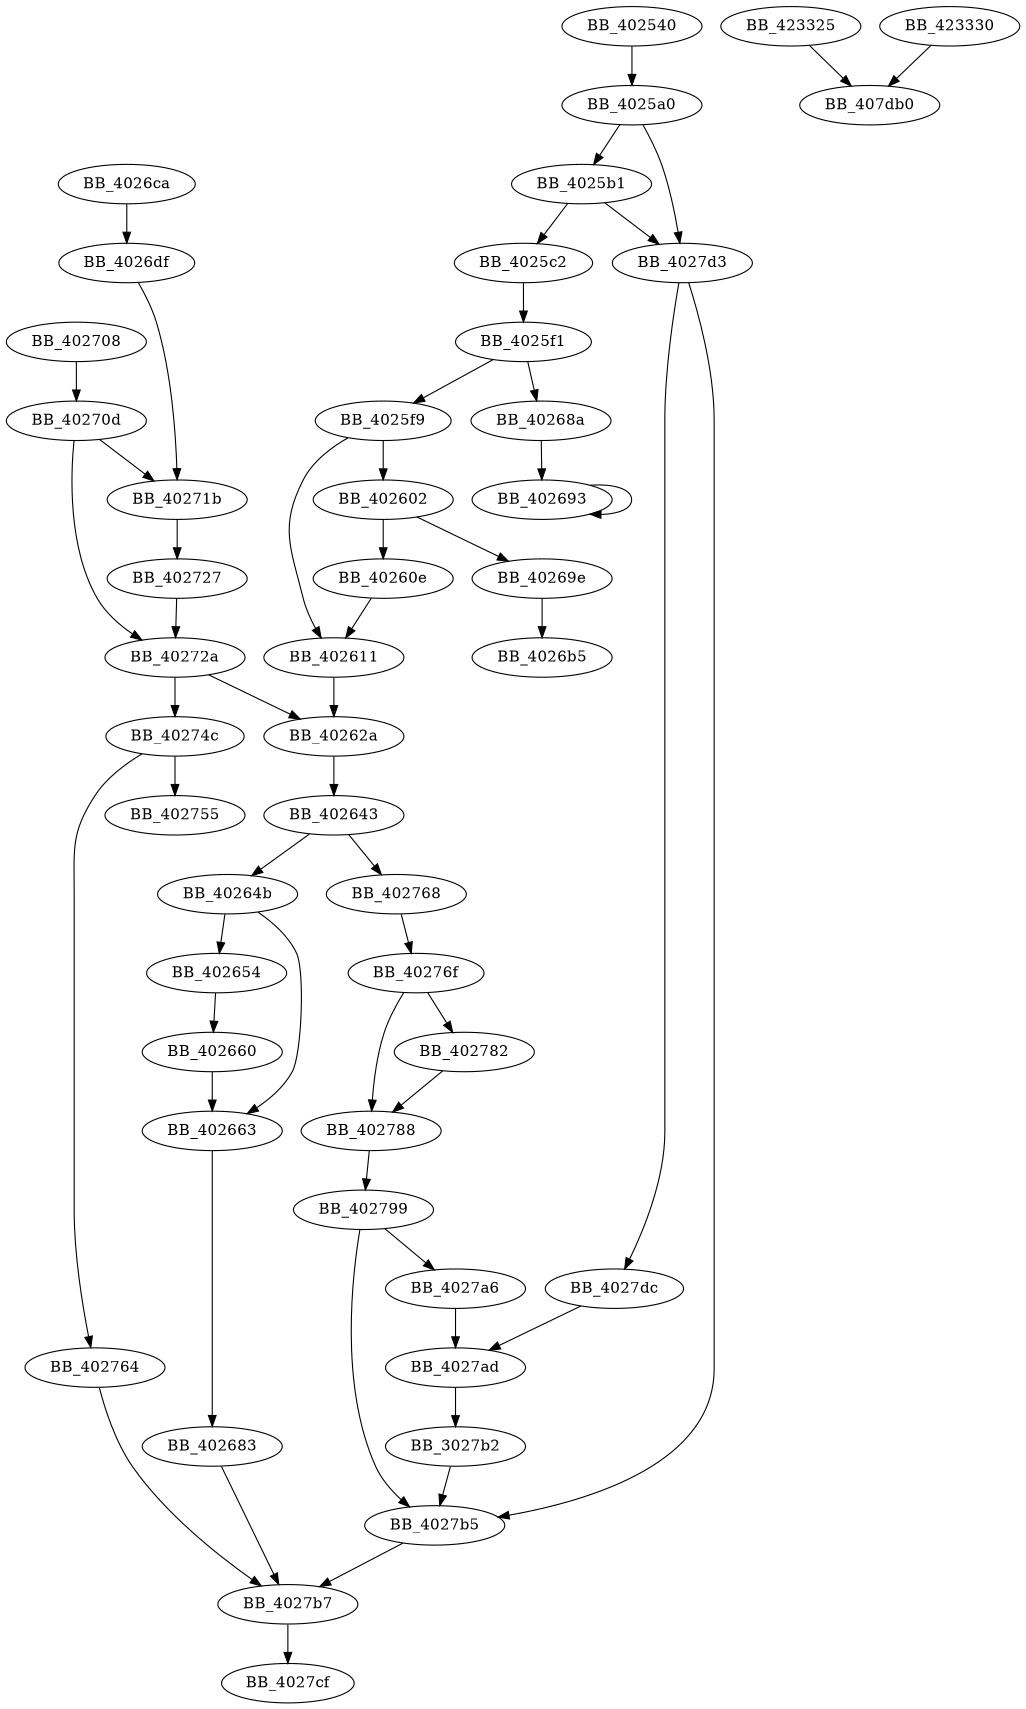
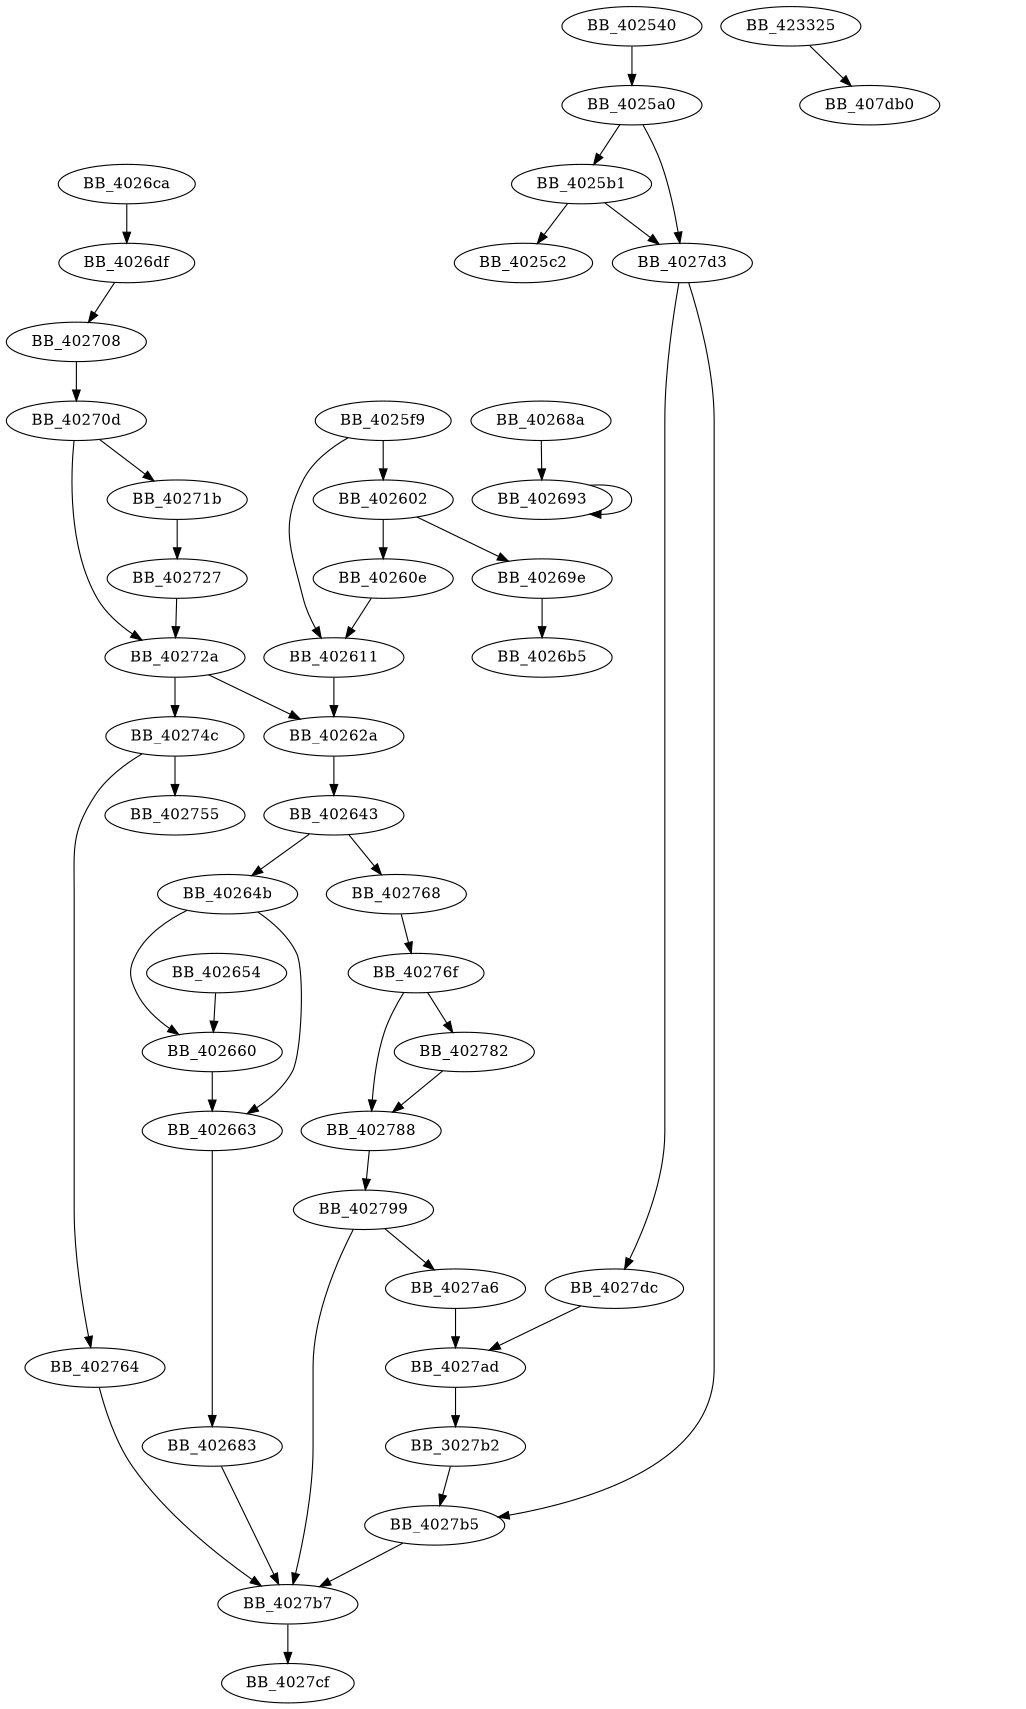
node "BB_423330": removed
node "BB_4025f1": removed
edge "BB_4026df" -> "BB_40271b": now "BB_4026df" -> "BB_402708"
edge "BB_40264b" -> "BB_402654": now "BB_40264b" -> "BB_402660"
edge "BB_402799" -> "BB_4027b5": now "BB_402799" -> "BB_4027b7"
